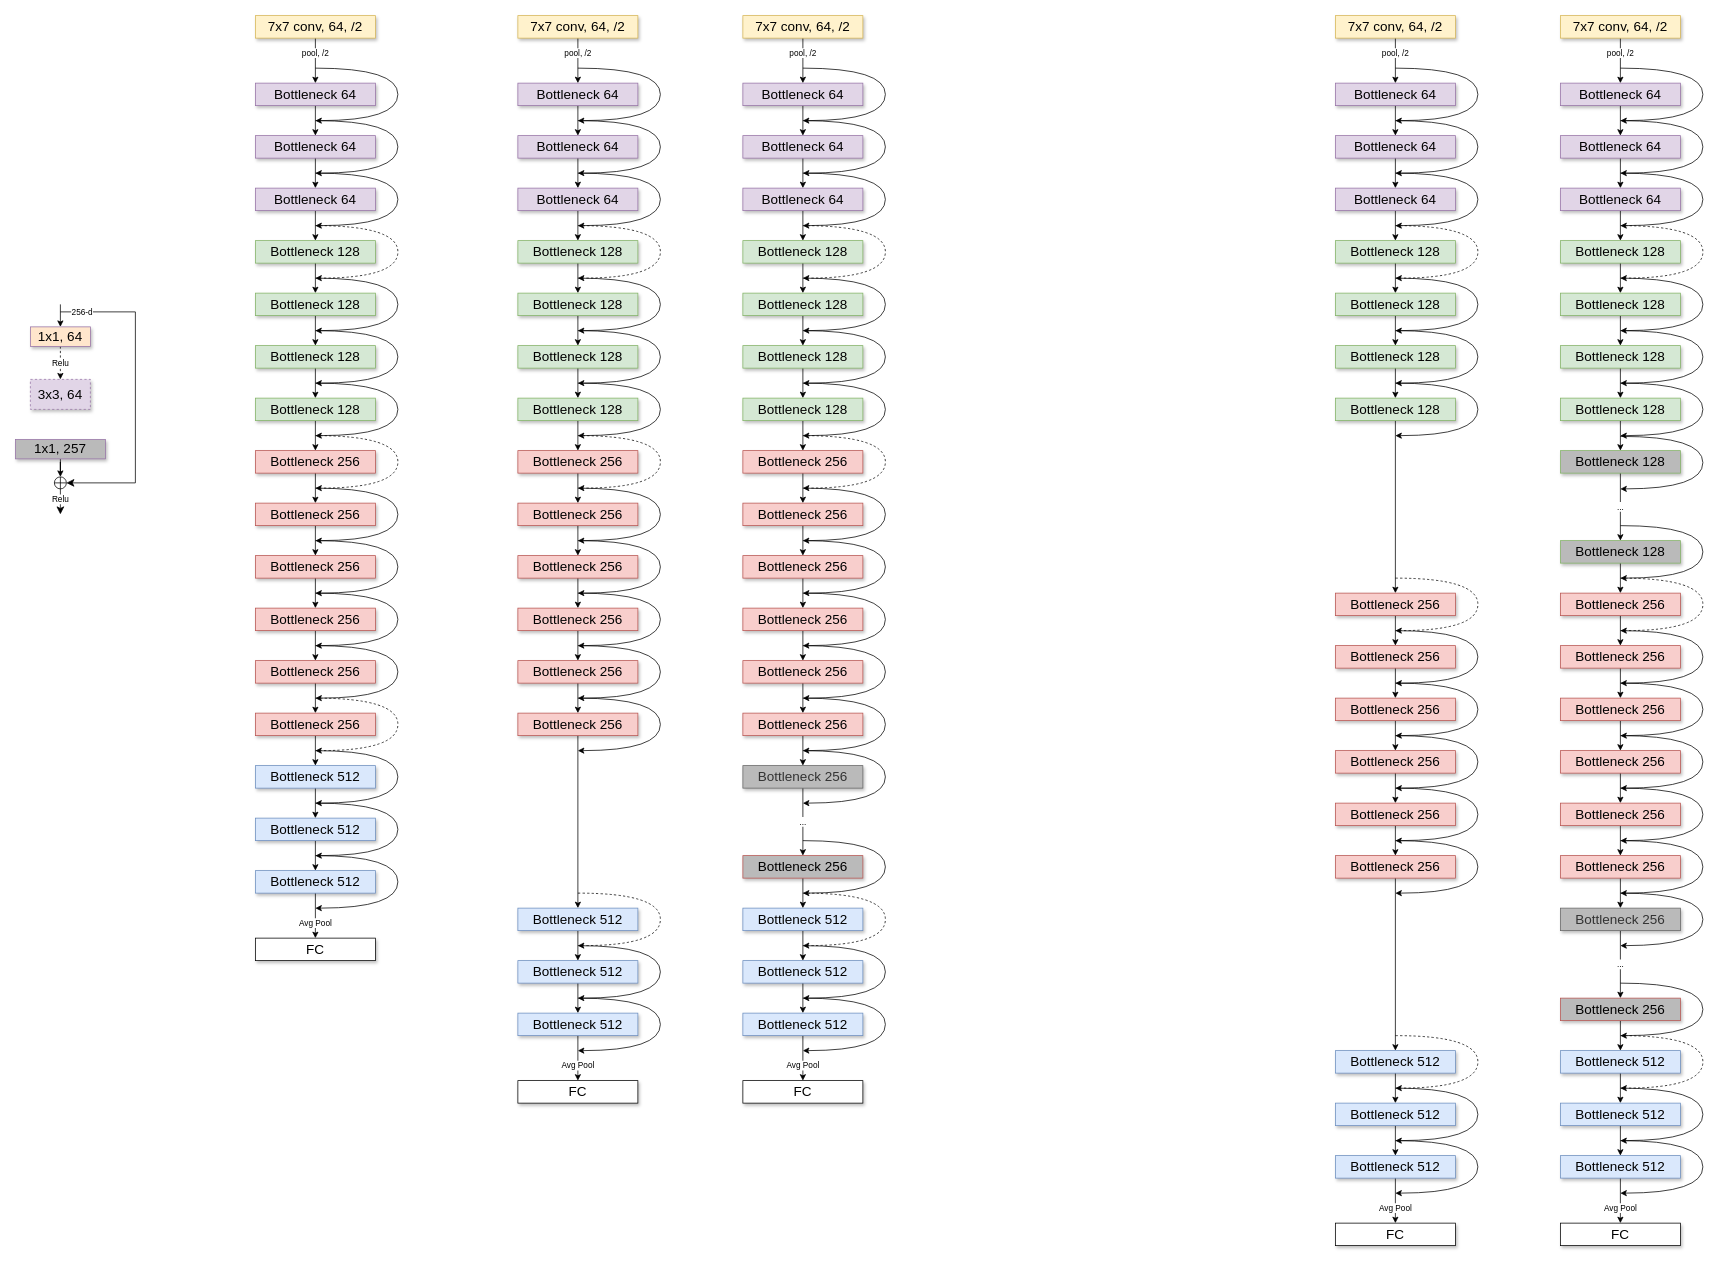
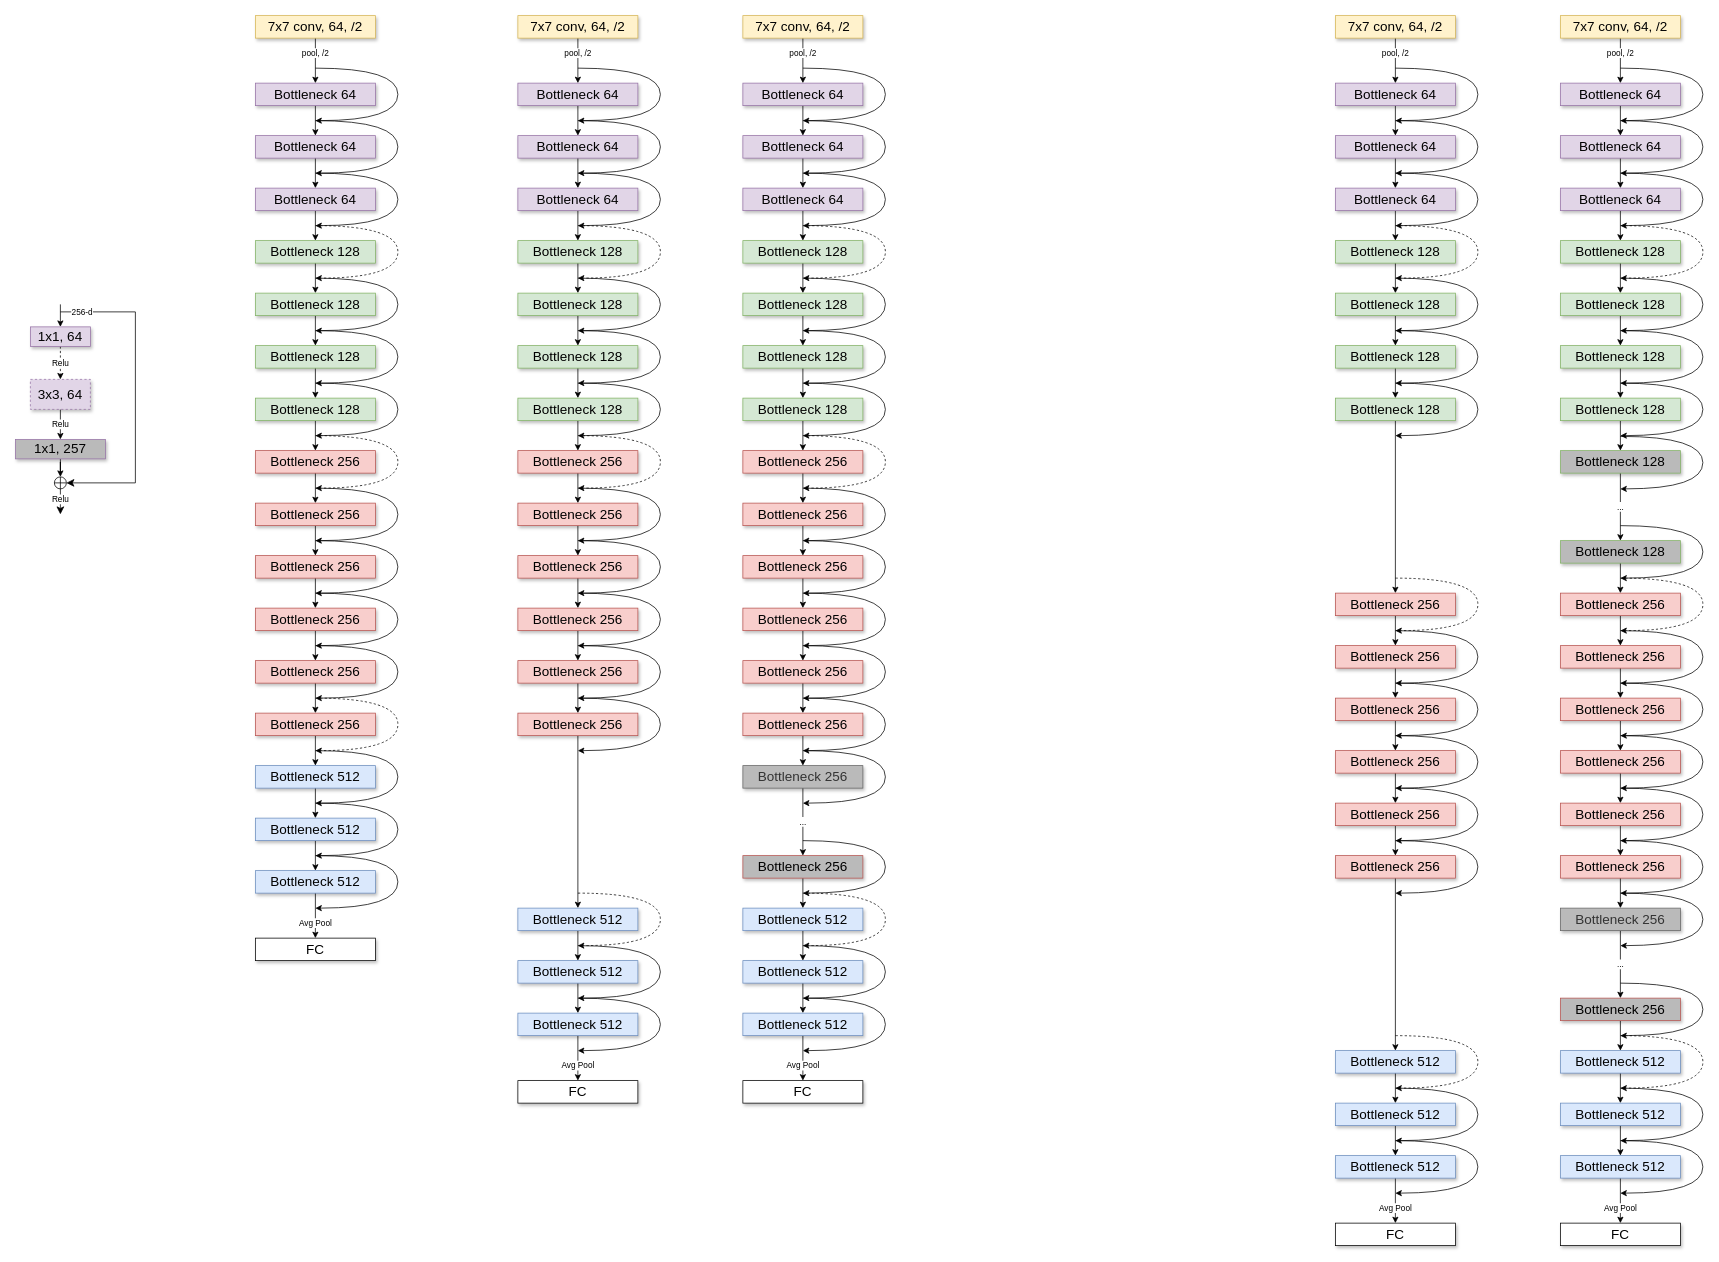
node "1x1, 64": fillcolor #ffe6cc -> #e1d5e7
edge "3x3, 64" -> "1x1, 257": added, label "Relu"
